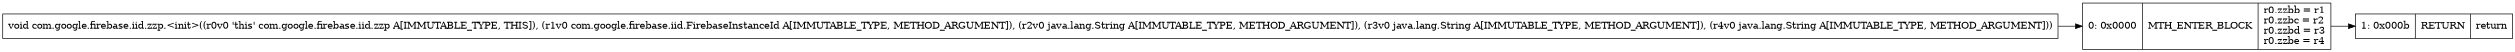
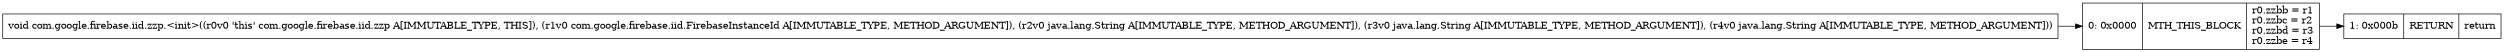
node "0: 0x0000": text "MTH_ENTER_BLOCK" -> "MTH_THIS_BLOCK"
